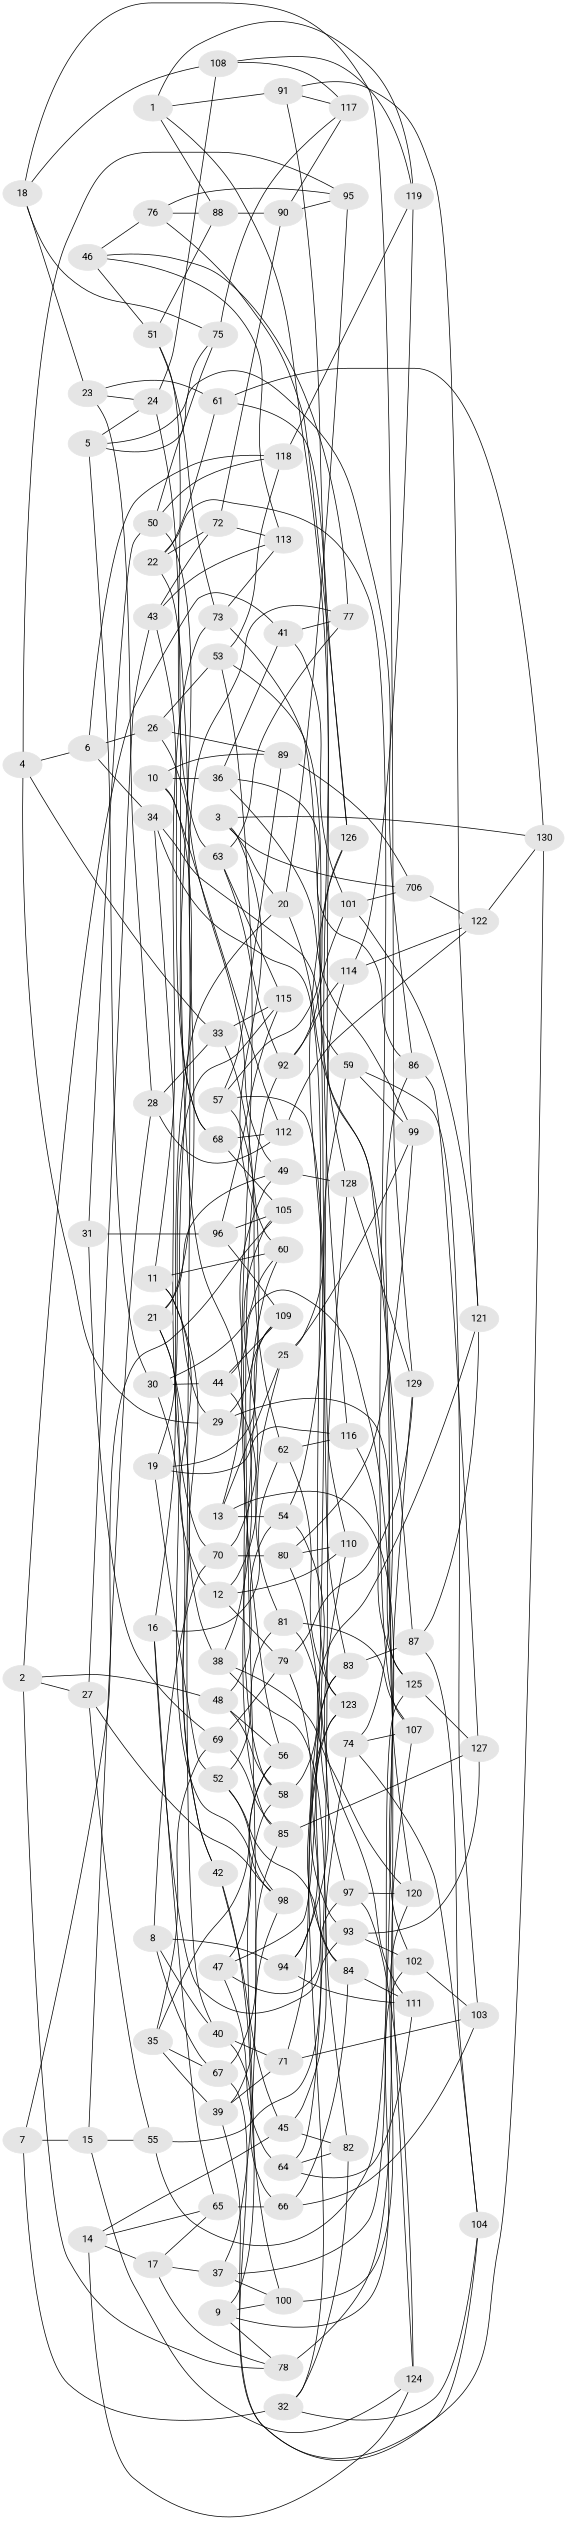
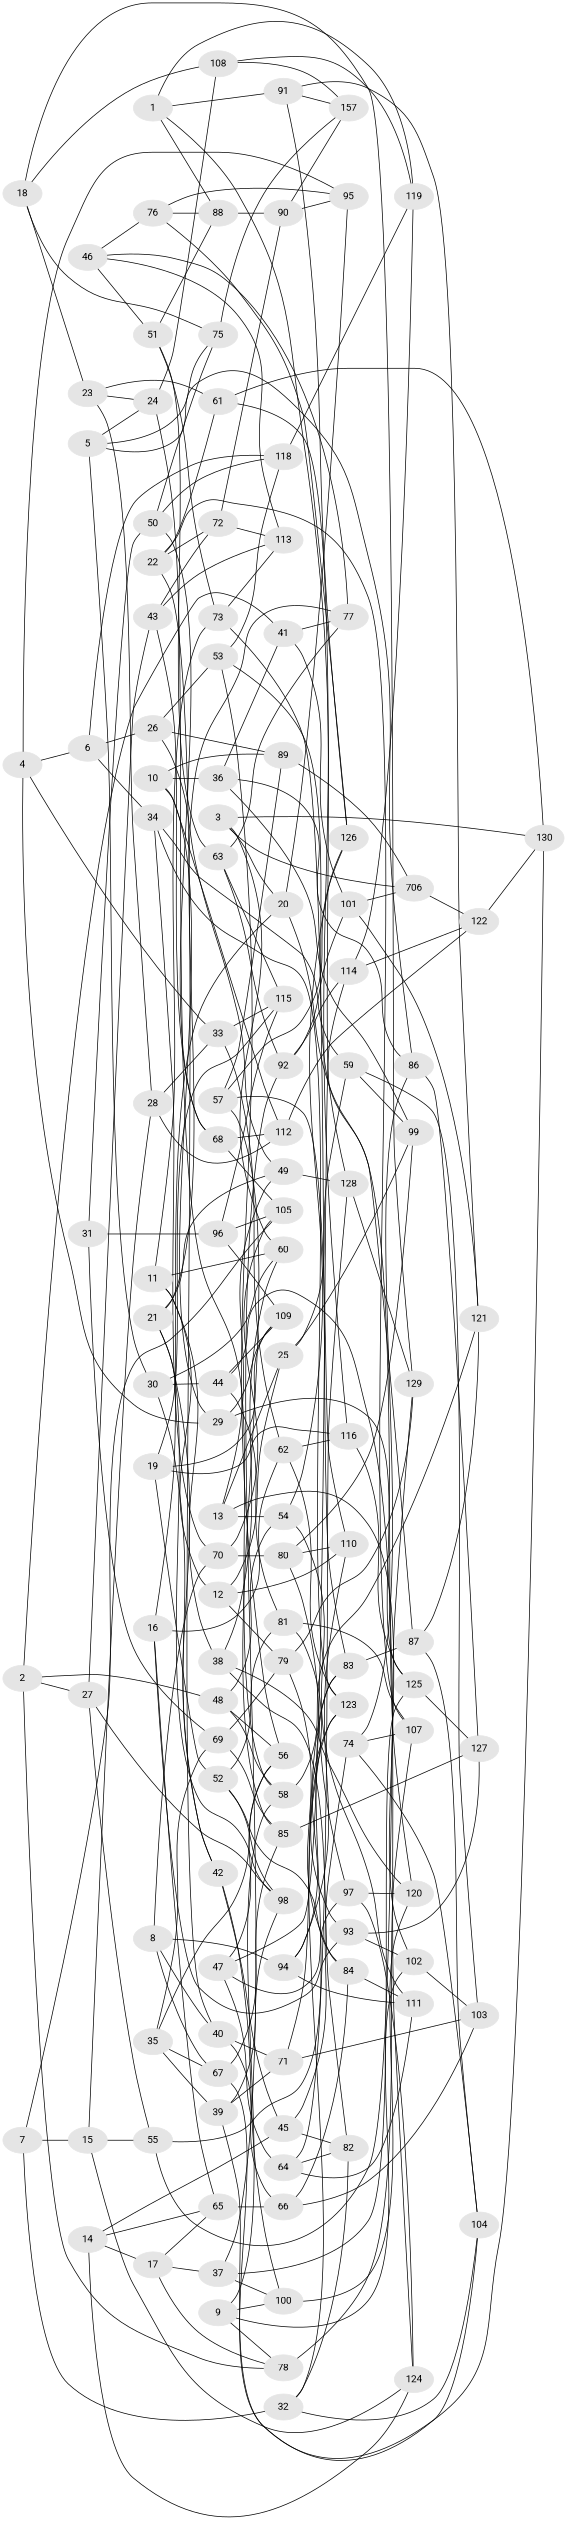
node "117": label "117" -> "157"
